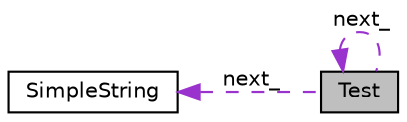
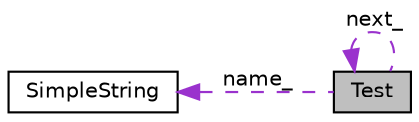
edge "Test" -> "SimpleString": label " next_" -> " name_"
